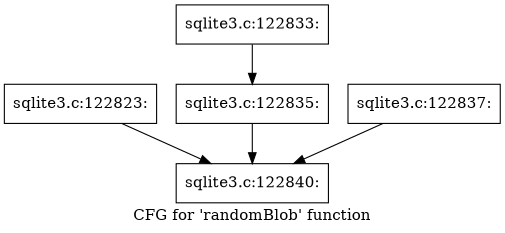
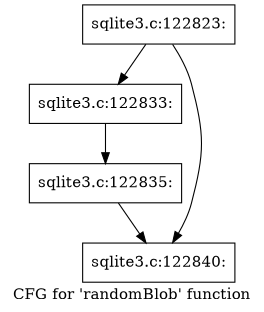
edge "sqlite3.c:122823:" -> "sqlite3.c:122833:": added
node "sqlite3.c:122837:": removed
